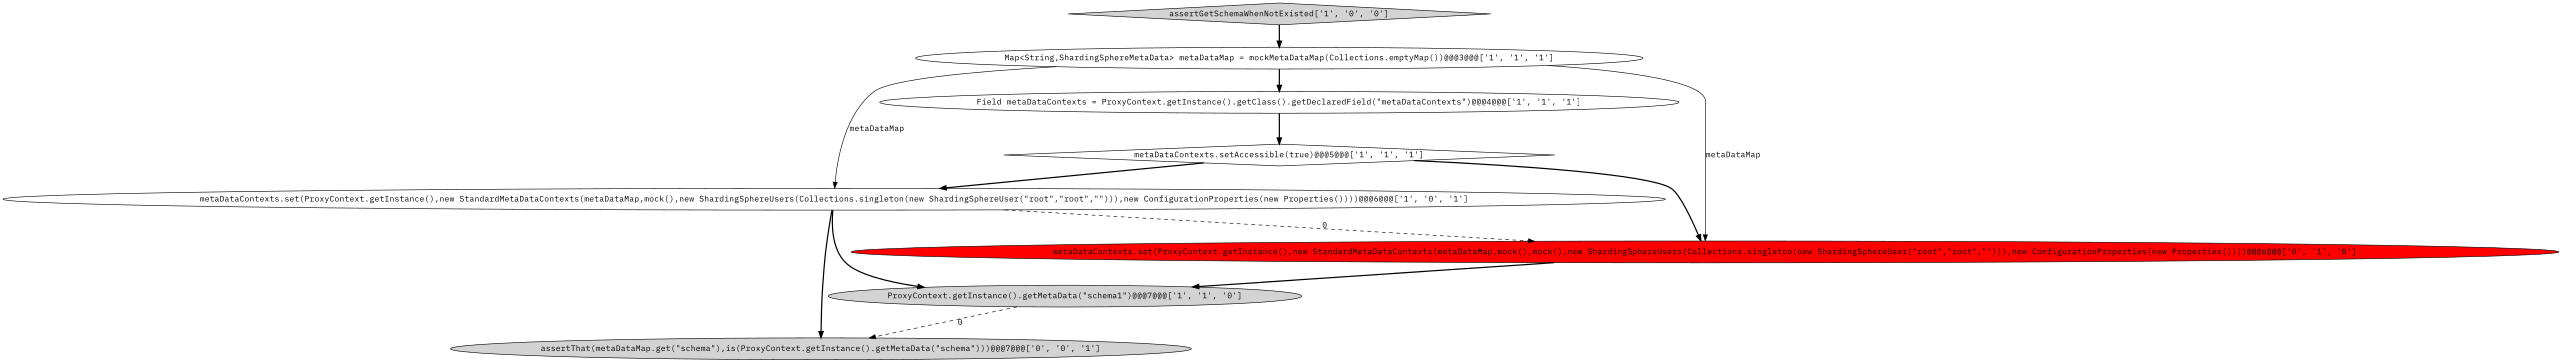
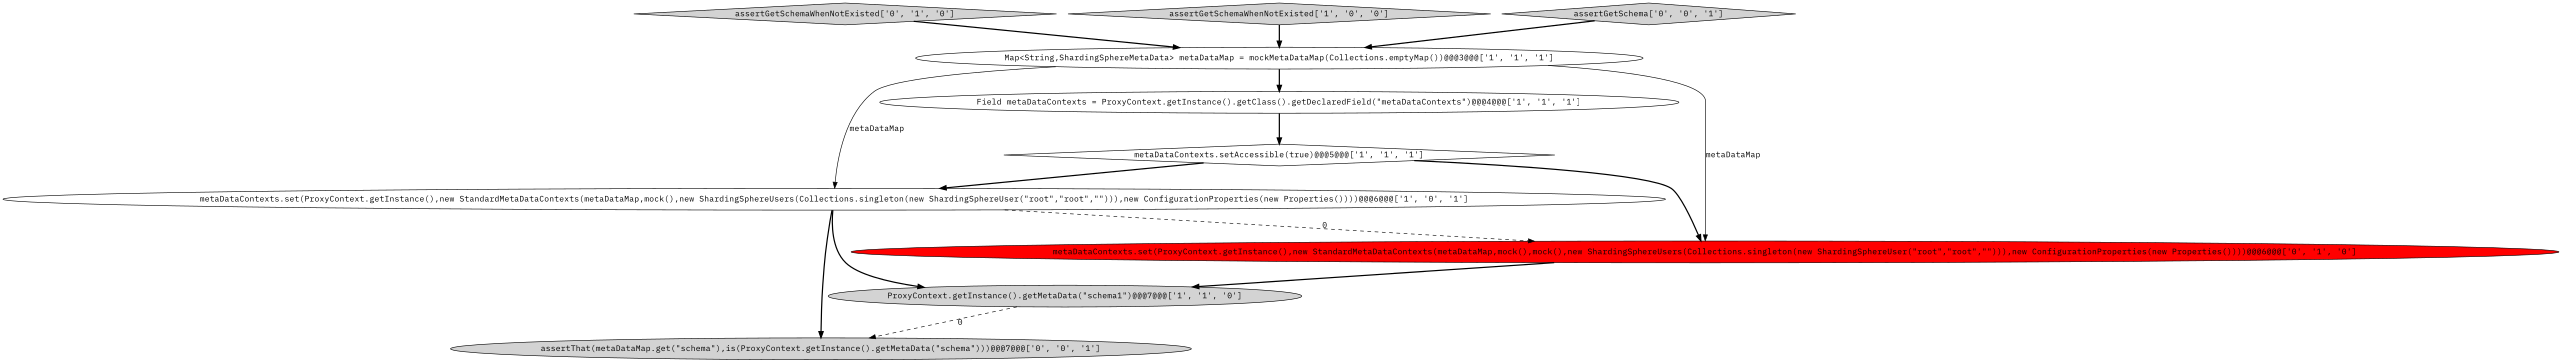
node "assertGetSchemaWhenNotExisted['0', '1', '0']": added
node "assertGetSchema['0', '0', '1']": added
